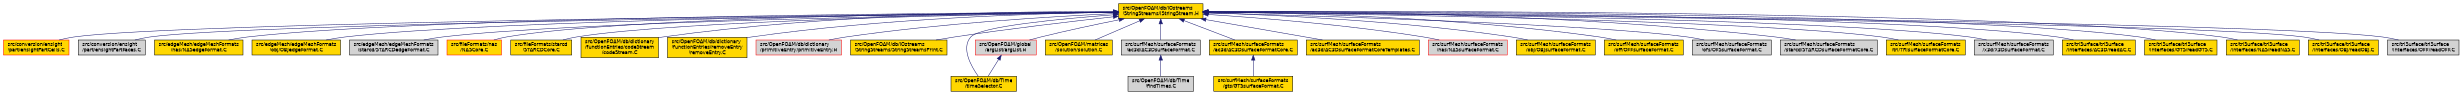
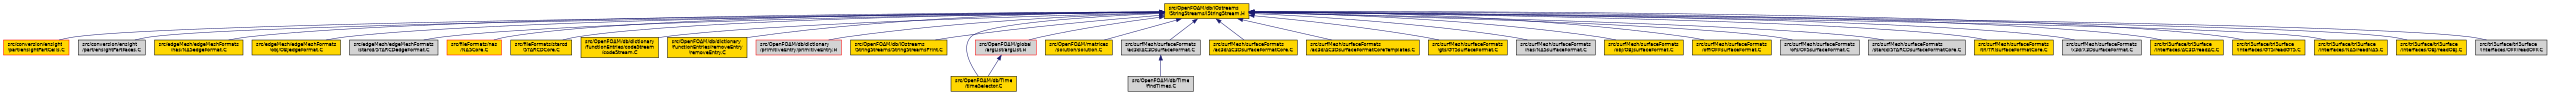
node "src/surfMesh/surfaceFormats /nas/NASsurfaceFormat.C": color red -> black
edge "src/surfMesh/surfaceFormats /gts/GTSsurfaceFormat.C" -> "src/surfMesh/surfaceFormats /ac3d/AC3DsurfaceFormatCore.C": now "src/surfMesh/surfaceFormats /gts/GTSsurfaceFormat.C" -> "src/OpenFOAM/db/IOstreams /StringStreams/IStringStream.H"
